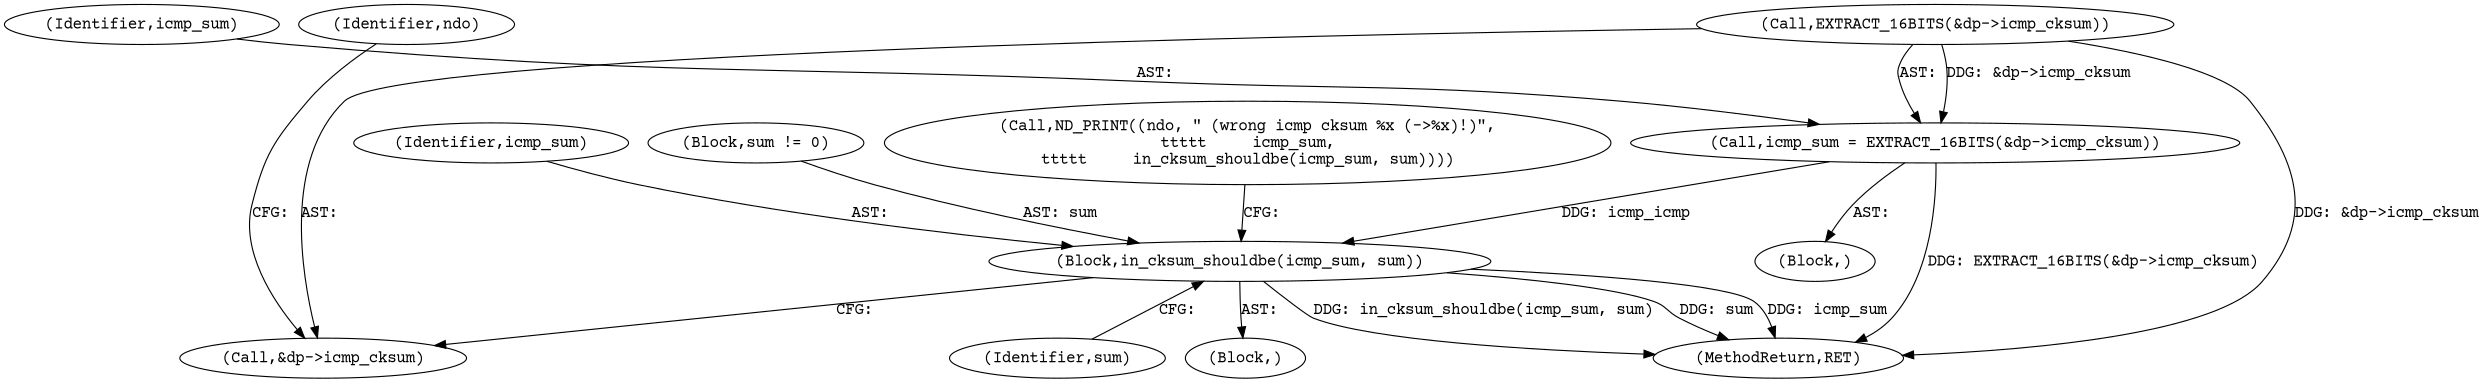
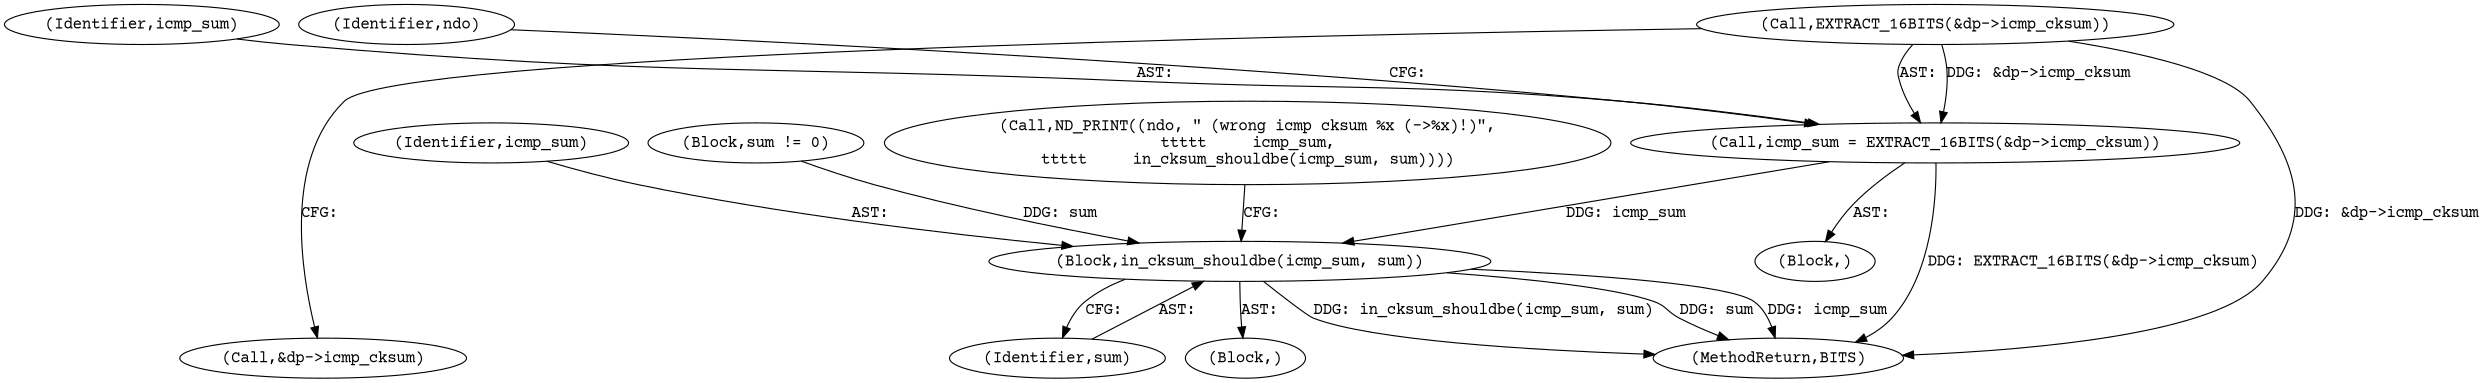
edge "(Identifier,ndo)" -> "(Call,&dp->icmp_cksum)": now "(Identifier,ndo)" -> "(Call,icmp_sum = EXTRACT_16BITS(&dp->icmp_cksum))"
edge "(Call,EXTRACT_16BITS(&dp->icmp_cksum))" -> "(Call,&dp->icmp_cksum)": label "AST: " -> "CFG: "
edge "(Block,sum != 0)" -> "(Block,in_cksum_shouldbe(icmp_sum, sum))": label "AST: sum" -> "DDG: sum"
edge "(Call,icmp_sum = EXTRACT_16BITS(&dp->icmp_cksum))" -> "(Block,in_cksum_shouldbe(icmp_sum, sum))": label "DDG: icmp_icmp" -> "DDG: icmp_sum"
edge "(Identifier,sum)" -> "(Block,in_cksum_shouldbe(icmp_sum, sum))": label "CFG: " -> "AST: "
edge "(Block,in_cksum_shouldbe(icmp_sum, sum))" -> "(Call,&dp->icmp_cksum)": now "(Block,in_cksum_shouldbe(icmp_sum, sum))" -> "(Identifier,sum)"
node "(MethodReturn,RET)": label "(MethodReturn,RET)" -> "(MethodReturn,BITS)"
